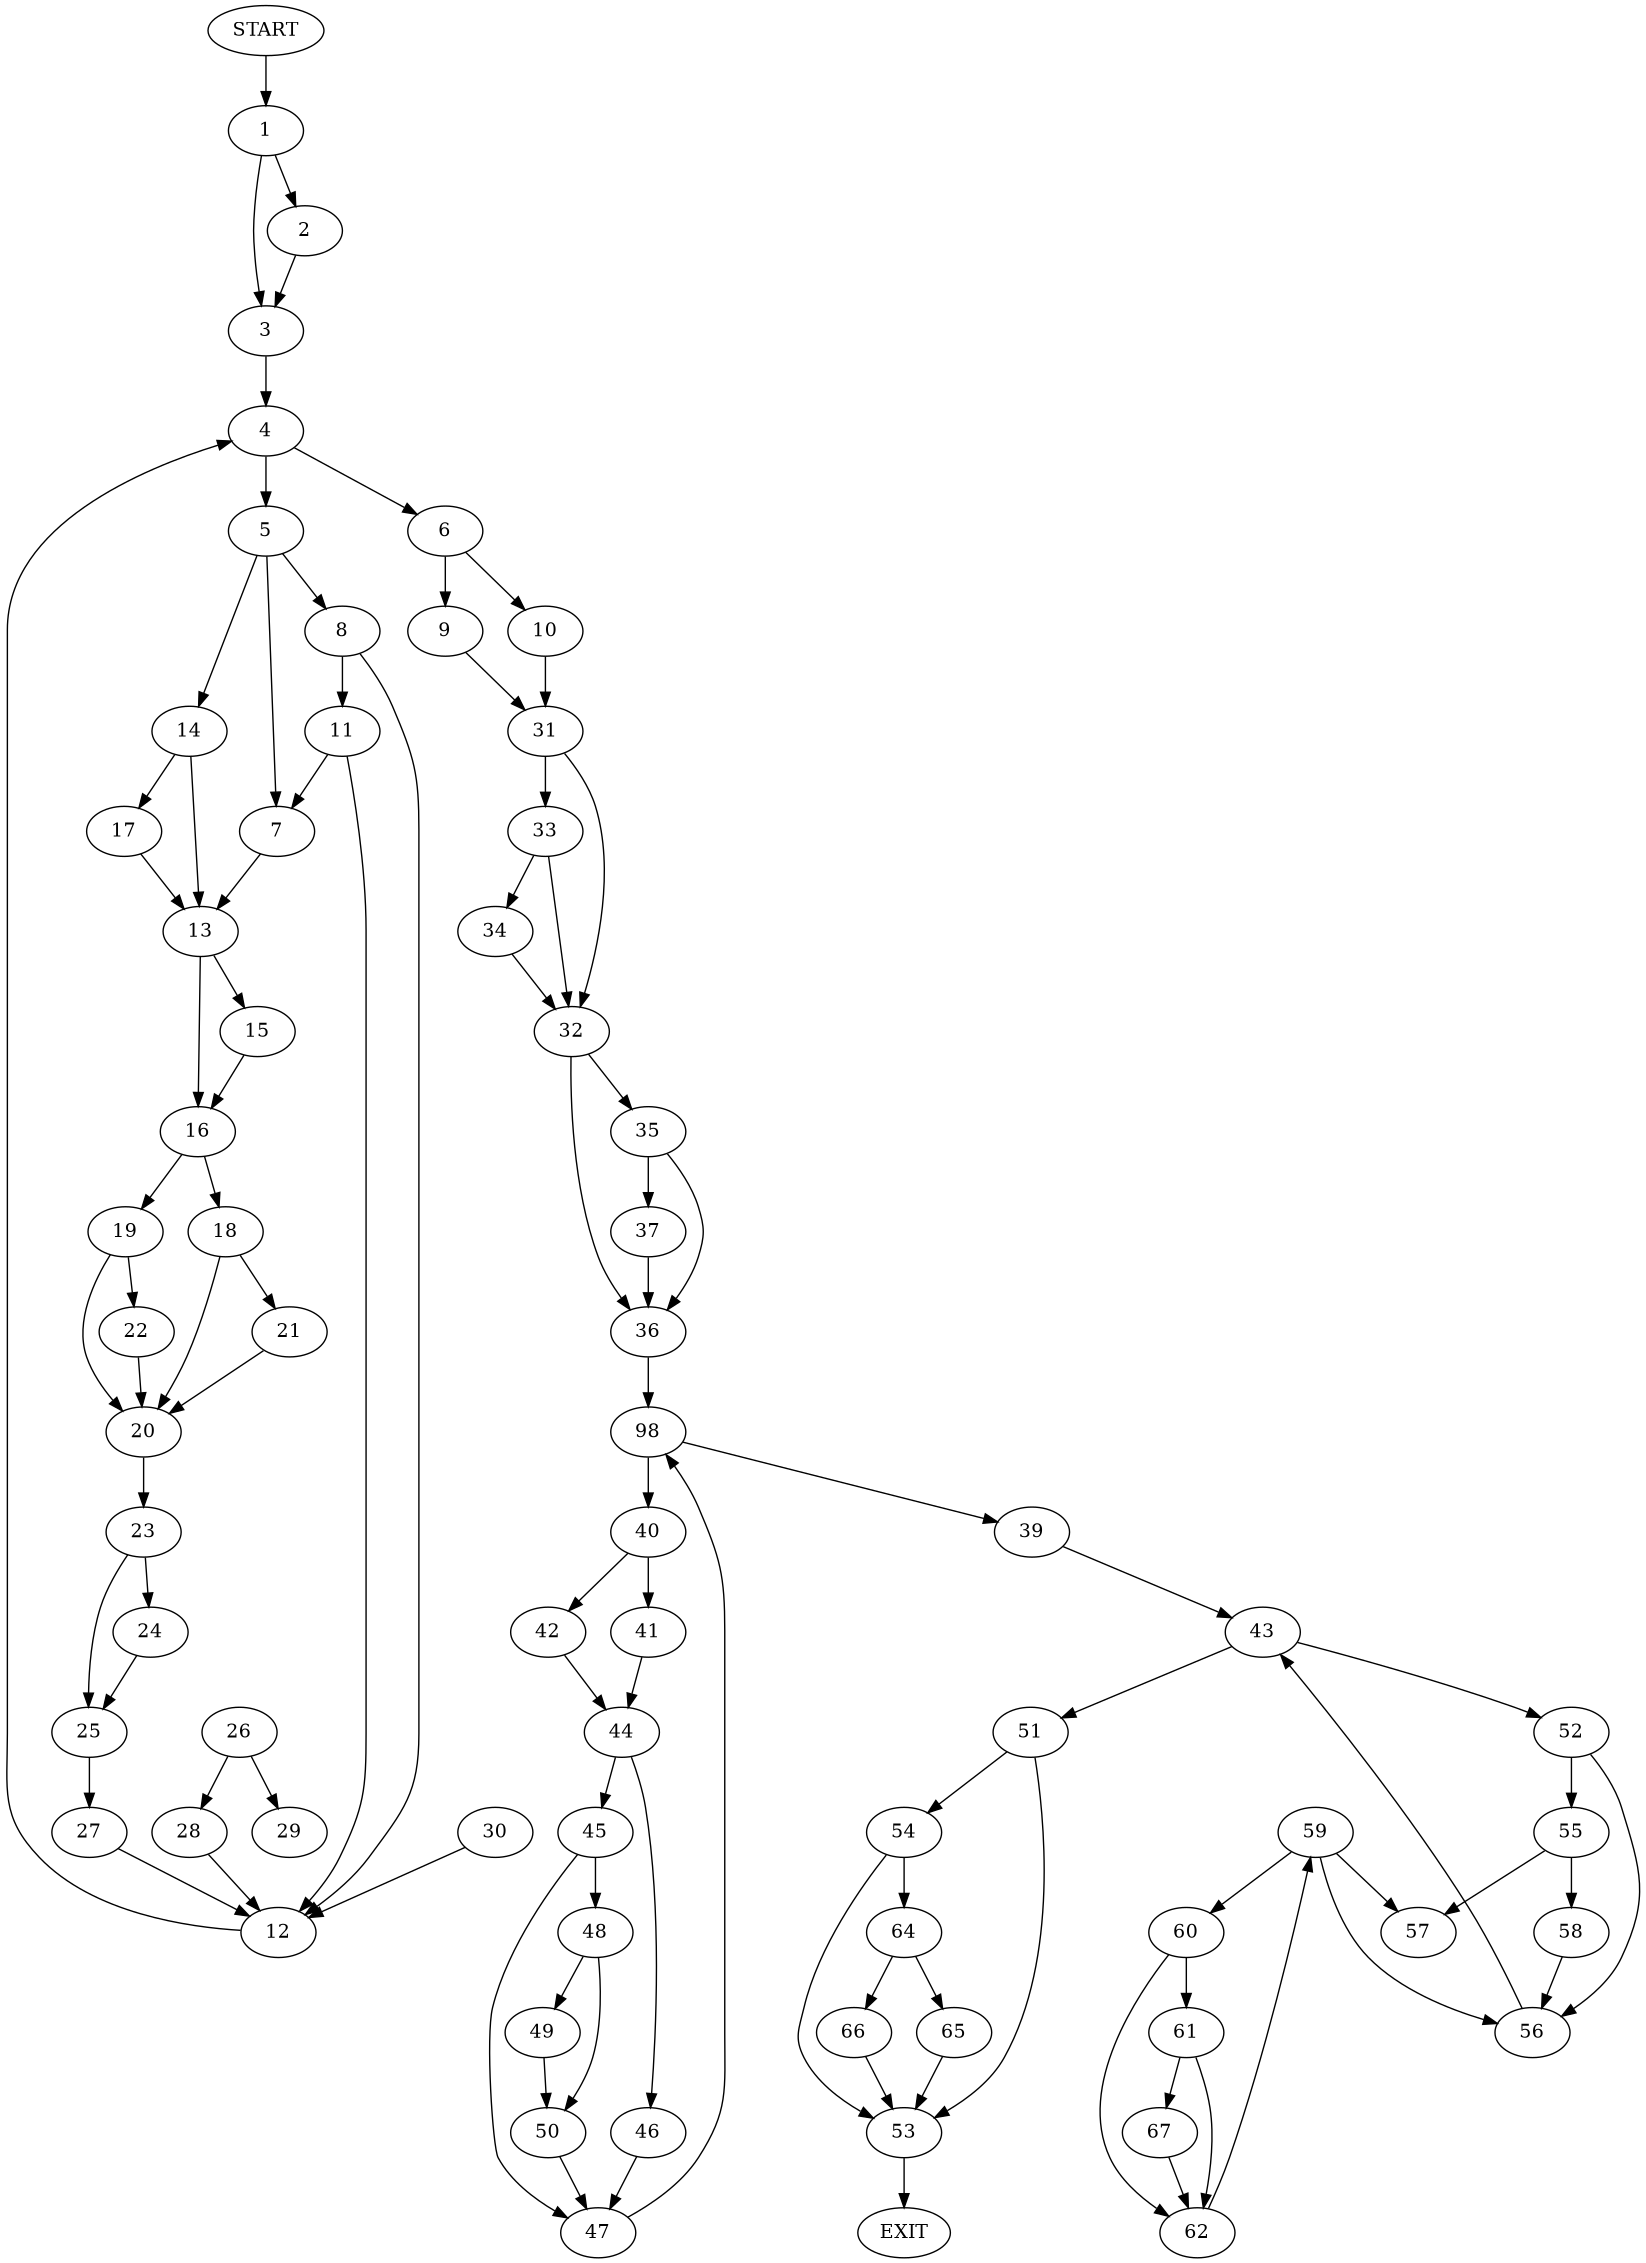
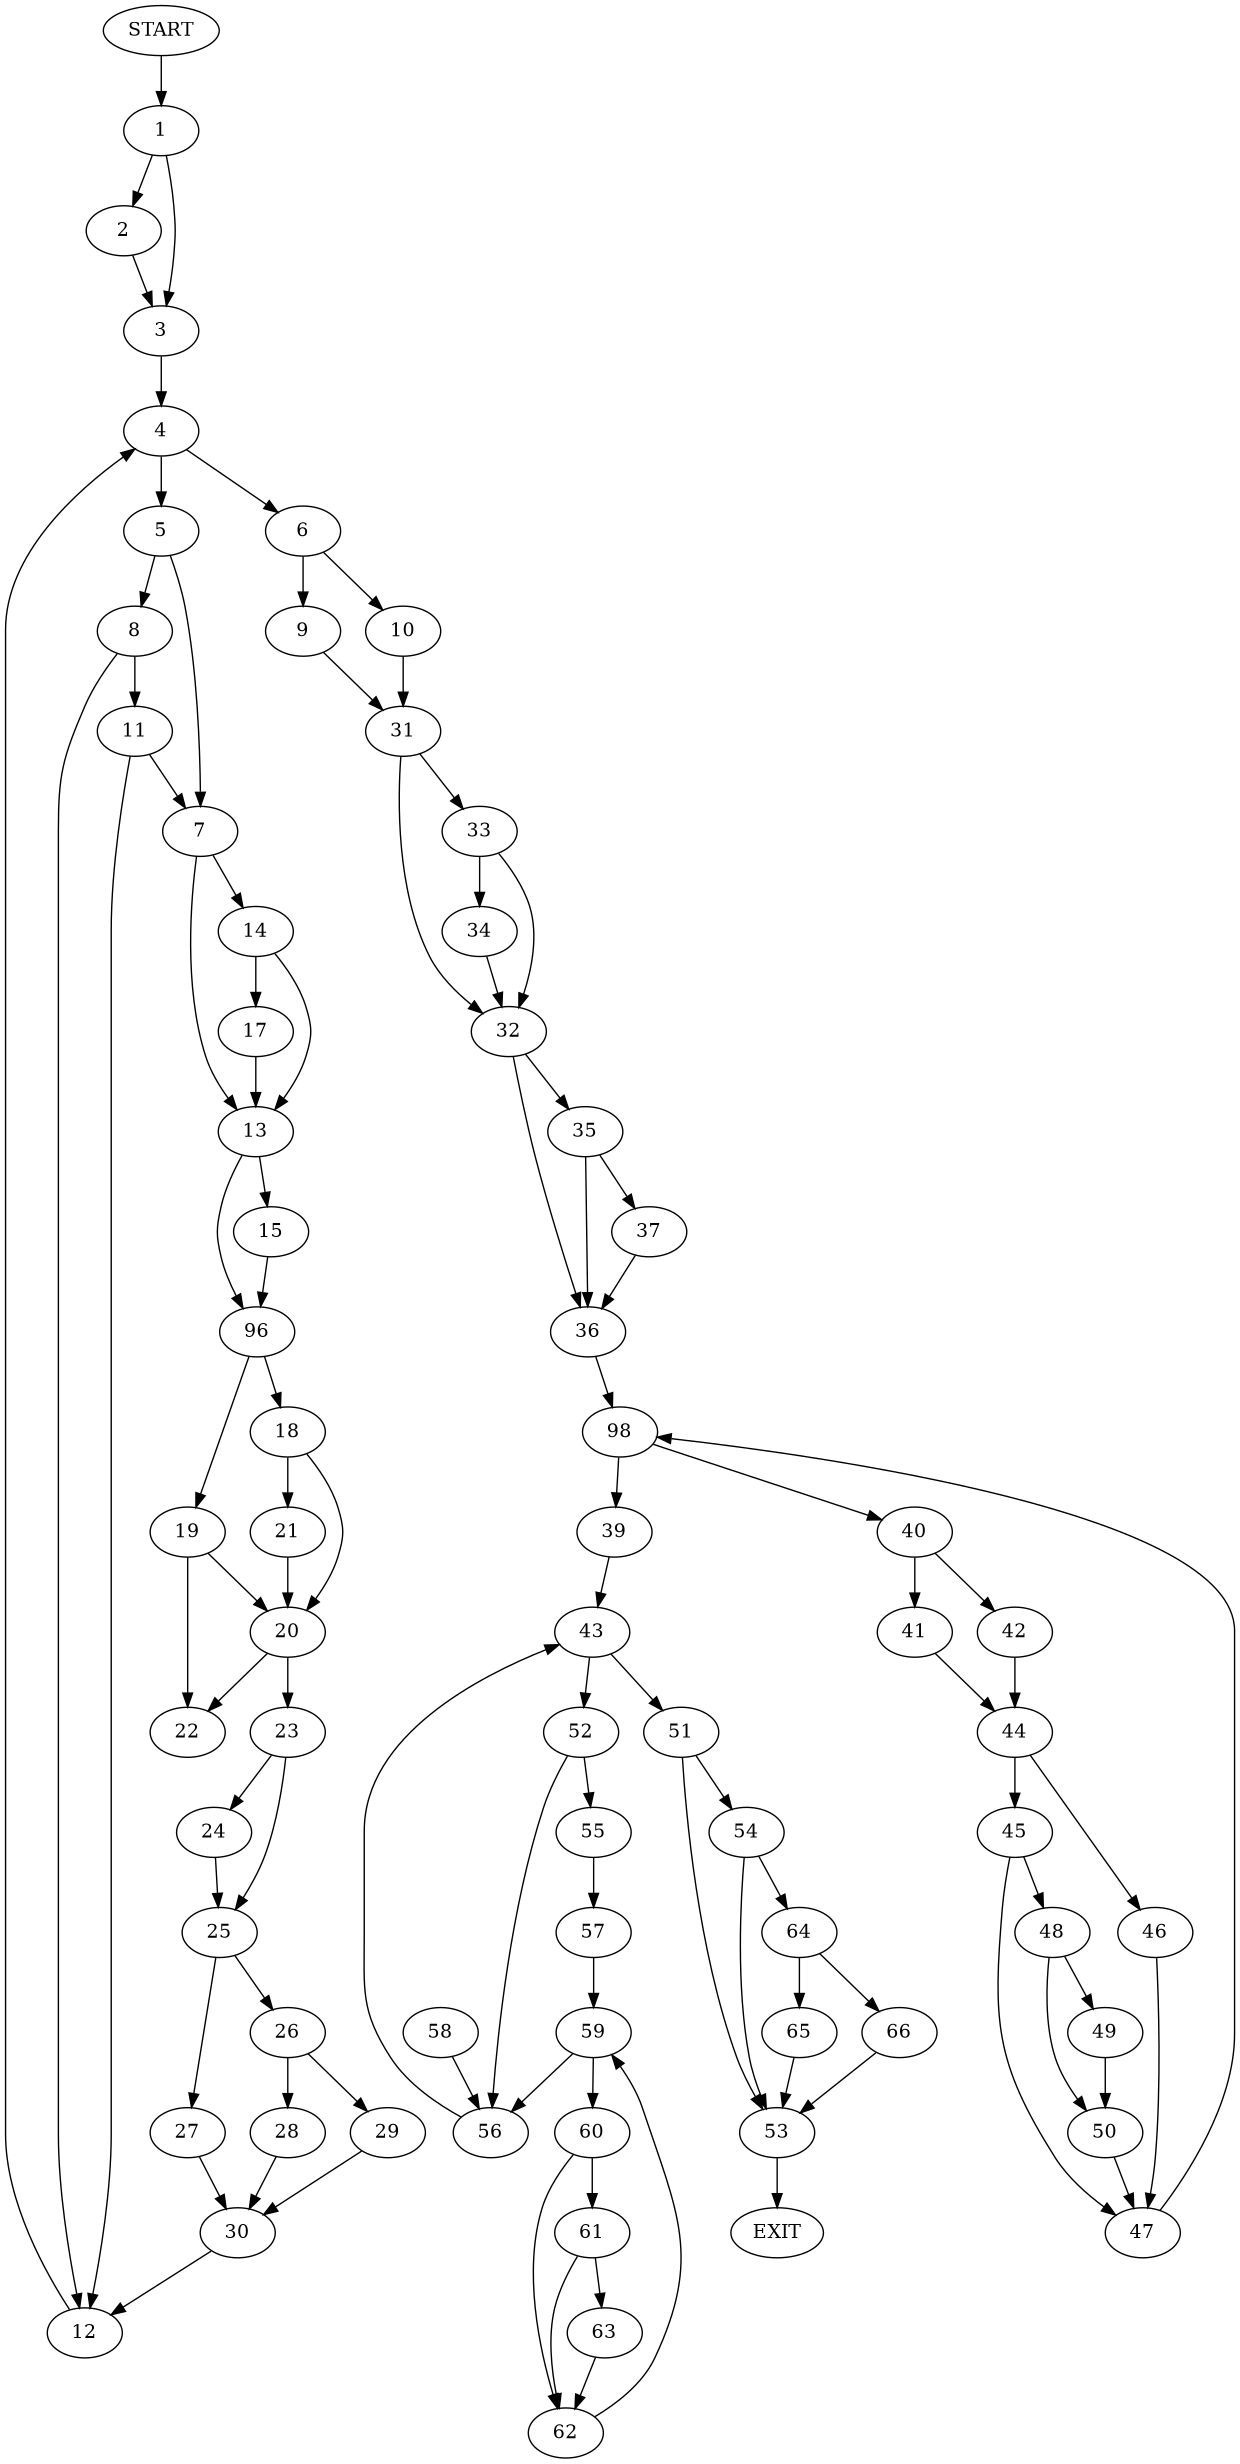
edge "5" -> "14": now "7" -> "14"
node "16": label "16" -> "96"
edge "22" -> "20": reversed
edge "55" -> "58": removed
edge "28" -> "12": now "28" -> "30"
edge "59" -> "57": reversed
edge "27" -> "12": now "27" -> "30"
edge "25" -> "26": added
node "67": label "67" -> "63"
edge "29" -> "30": added
